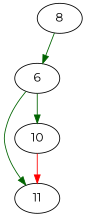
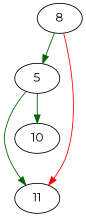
node "6": label "6" -> "5"
edge "10" -> "11": now "8" -> "11"
